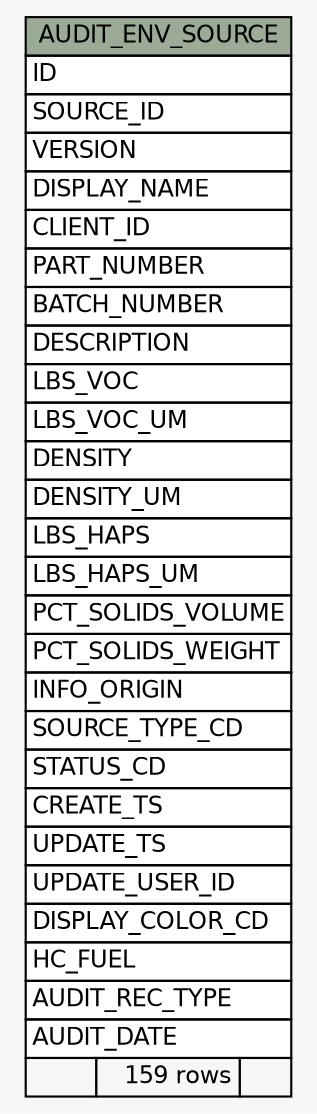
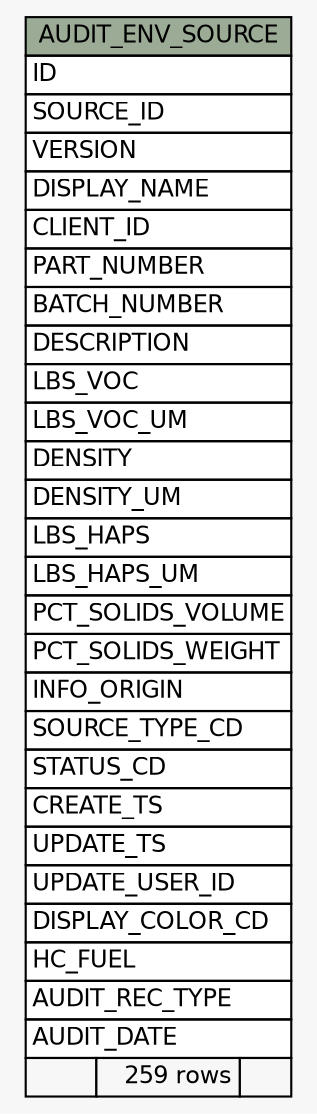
node "AUDIT_ENV_SOURCE": text "159 rows" -> "259 rows"
